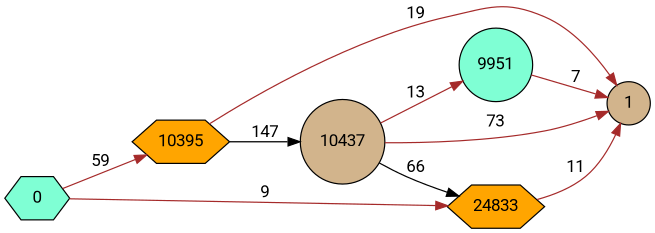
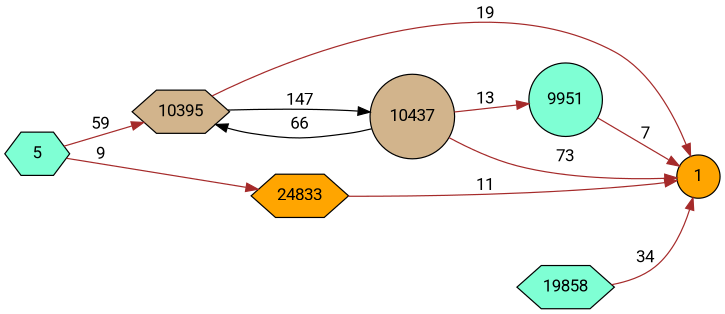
node "1": fillcolor tan -> orange
node "10395": fillcolor orange -> tan
edge "10437" -> "24833": now "10437" -> "10395"
node "0": label "0" -> "5"
node "19858": added
